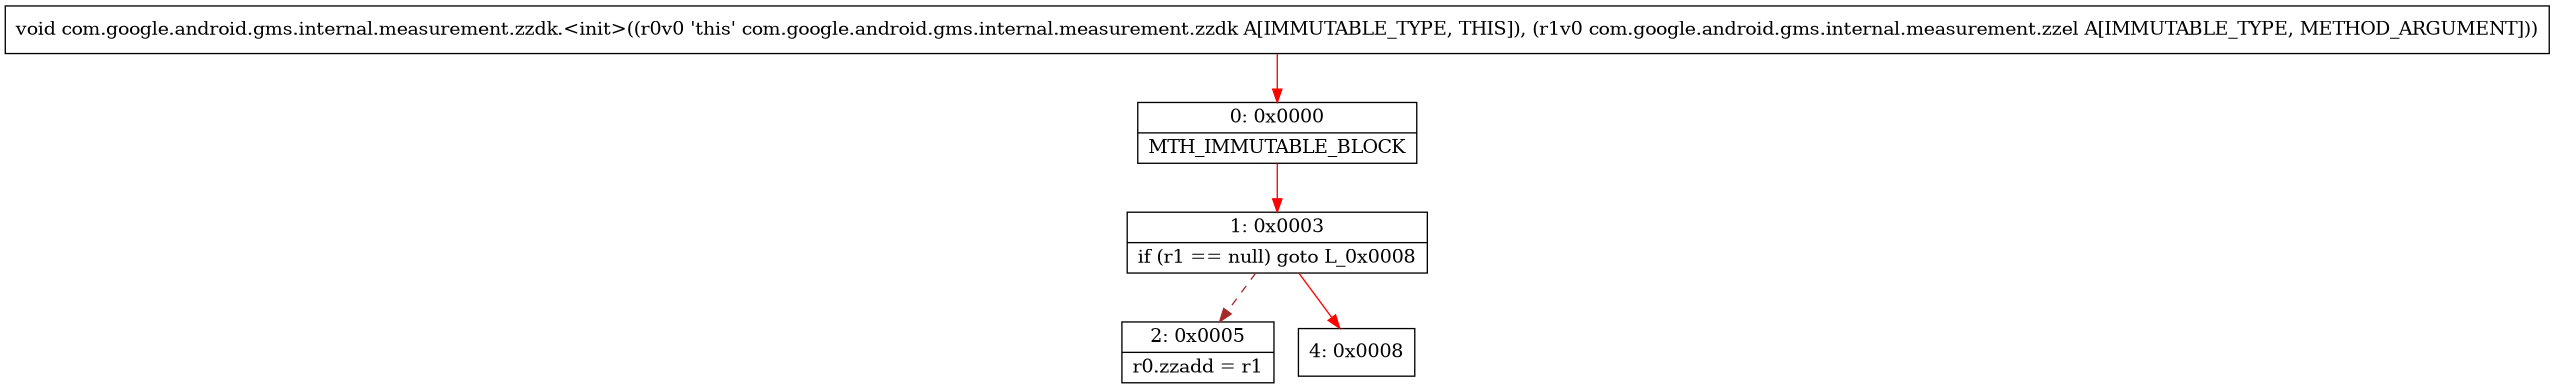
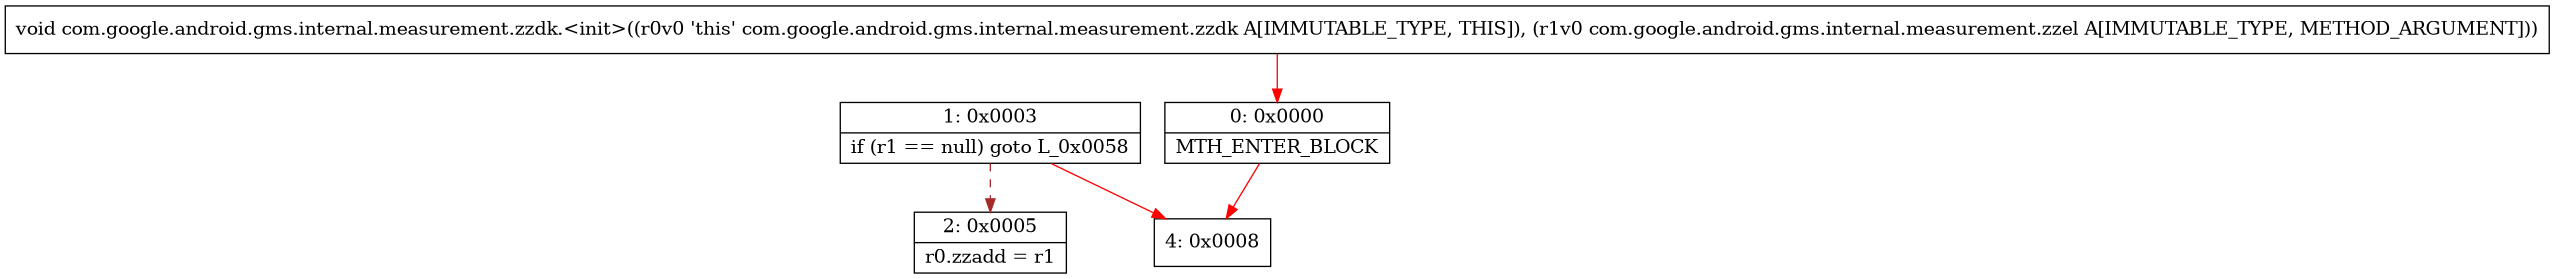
node "0: 0x0000": text "MTH_IMMUTABLE_BLOCK" -> "MTH_ENTER_BLOCK"
edge "0: 0x0000" -> "1: 0x0003": now "0: 0x0000" -> "4: 0x0008"
node "1: 0x0003": text "if (r1 == null) goto L_0x0008" -> "if (r1 == null) goto L_0x0058"
